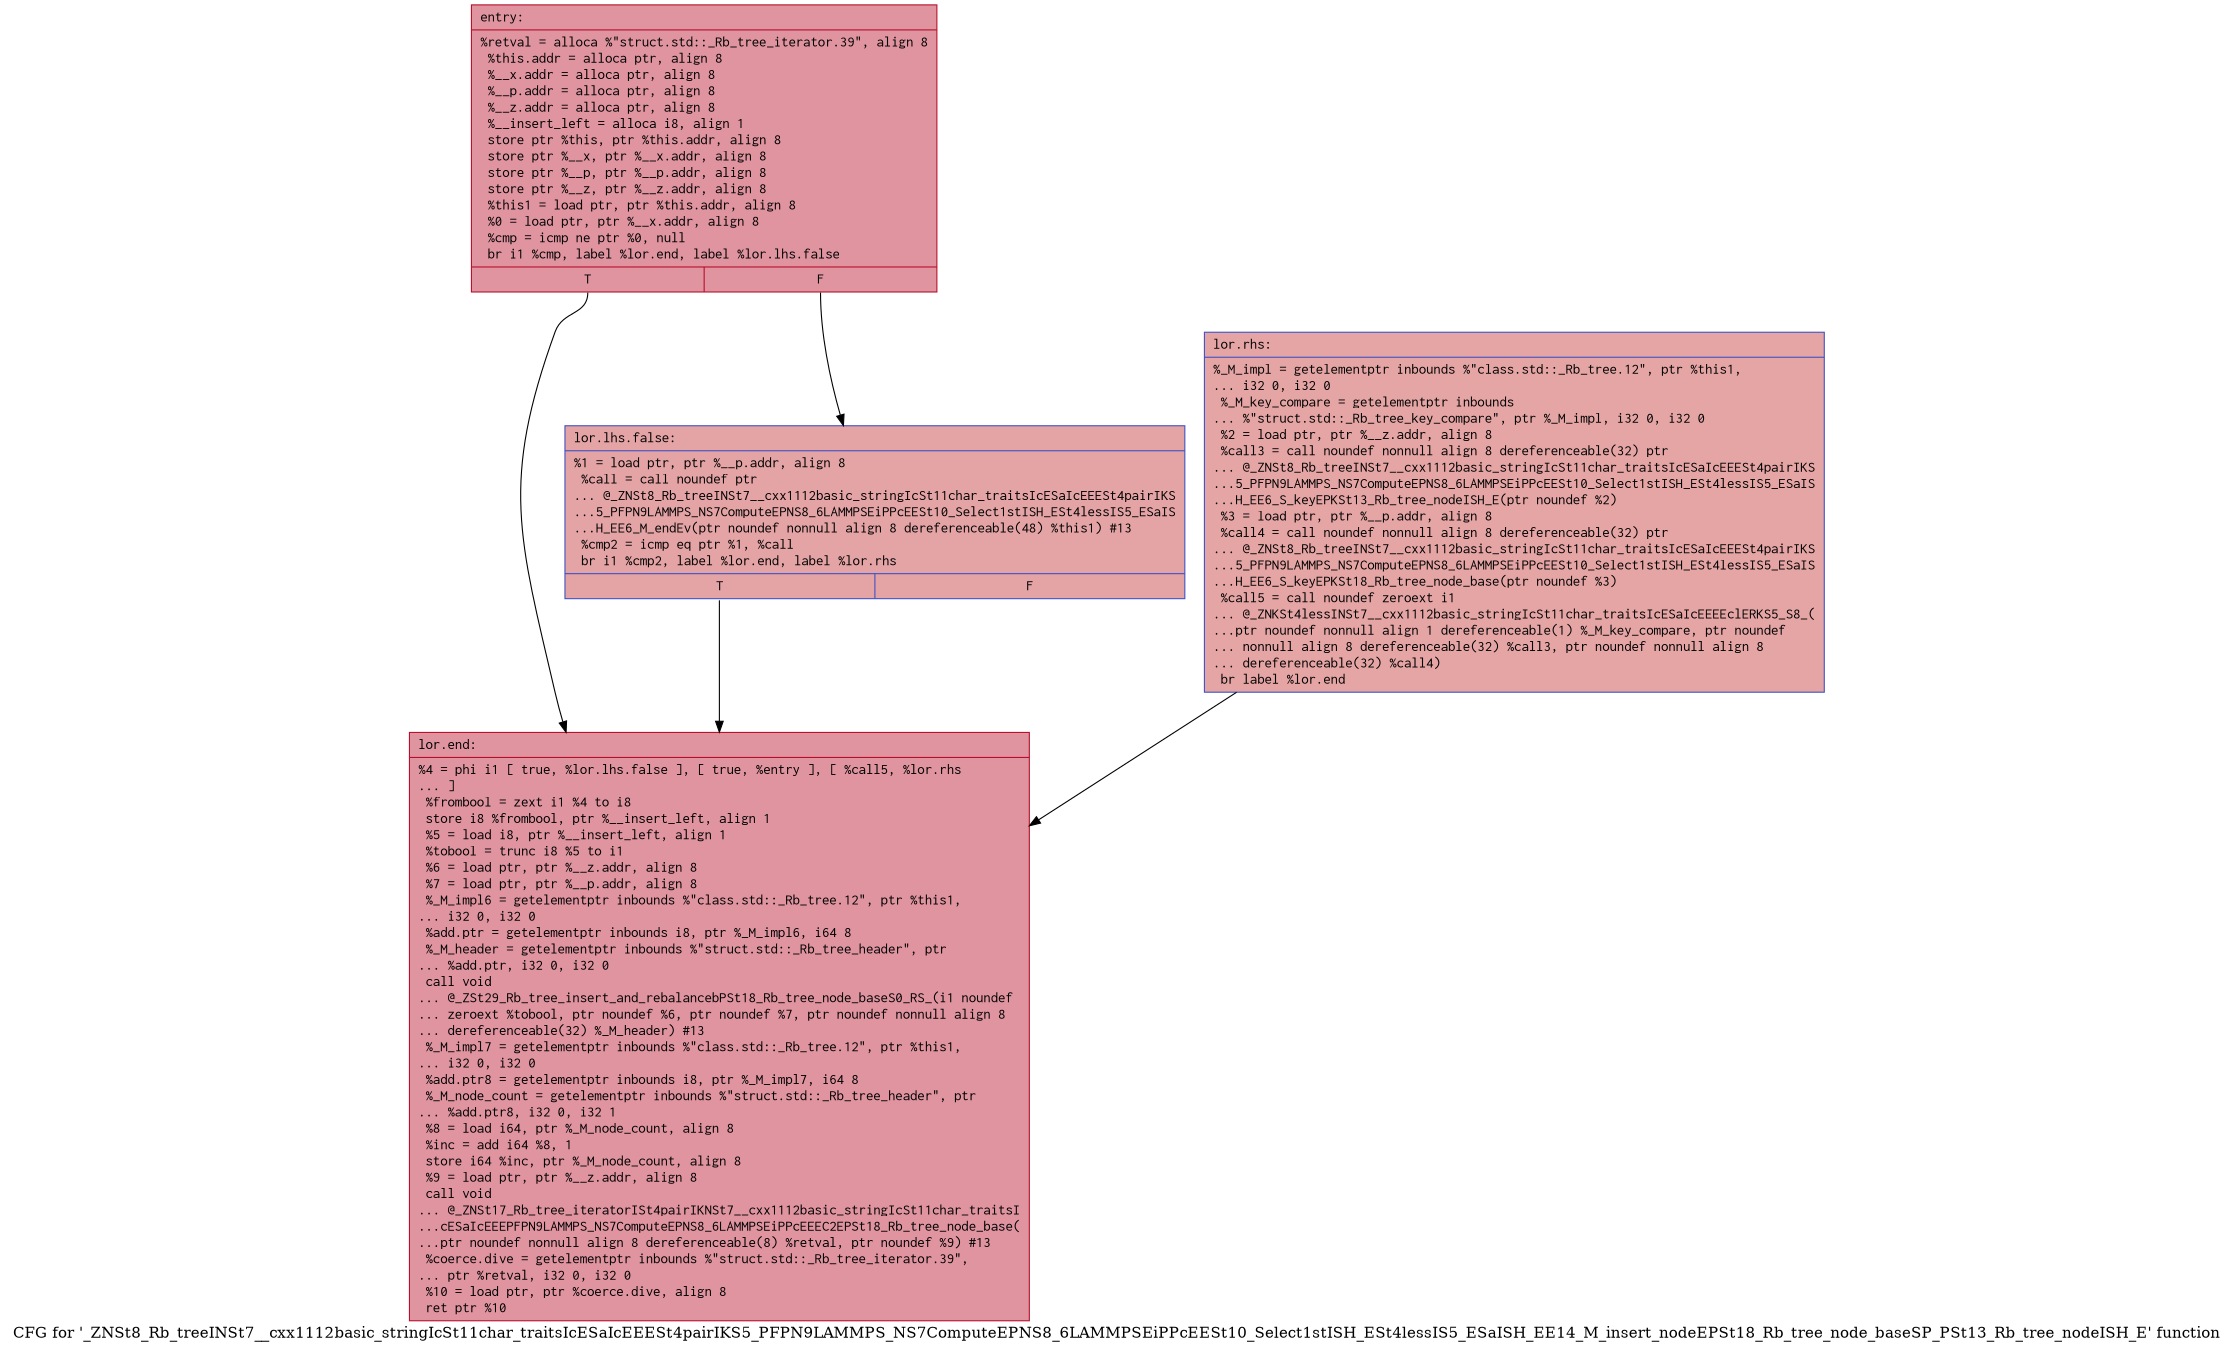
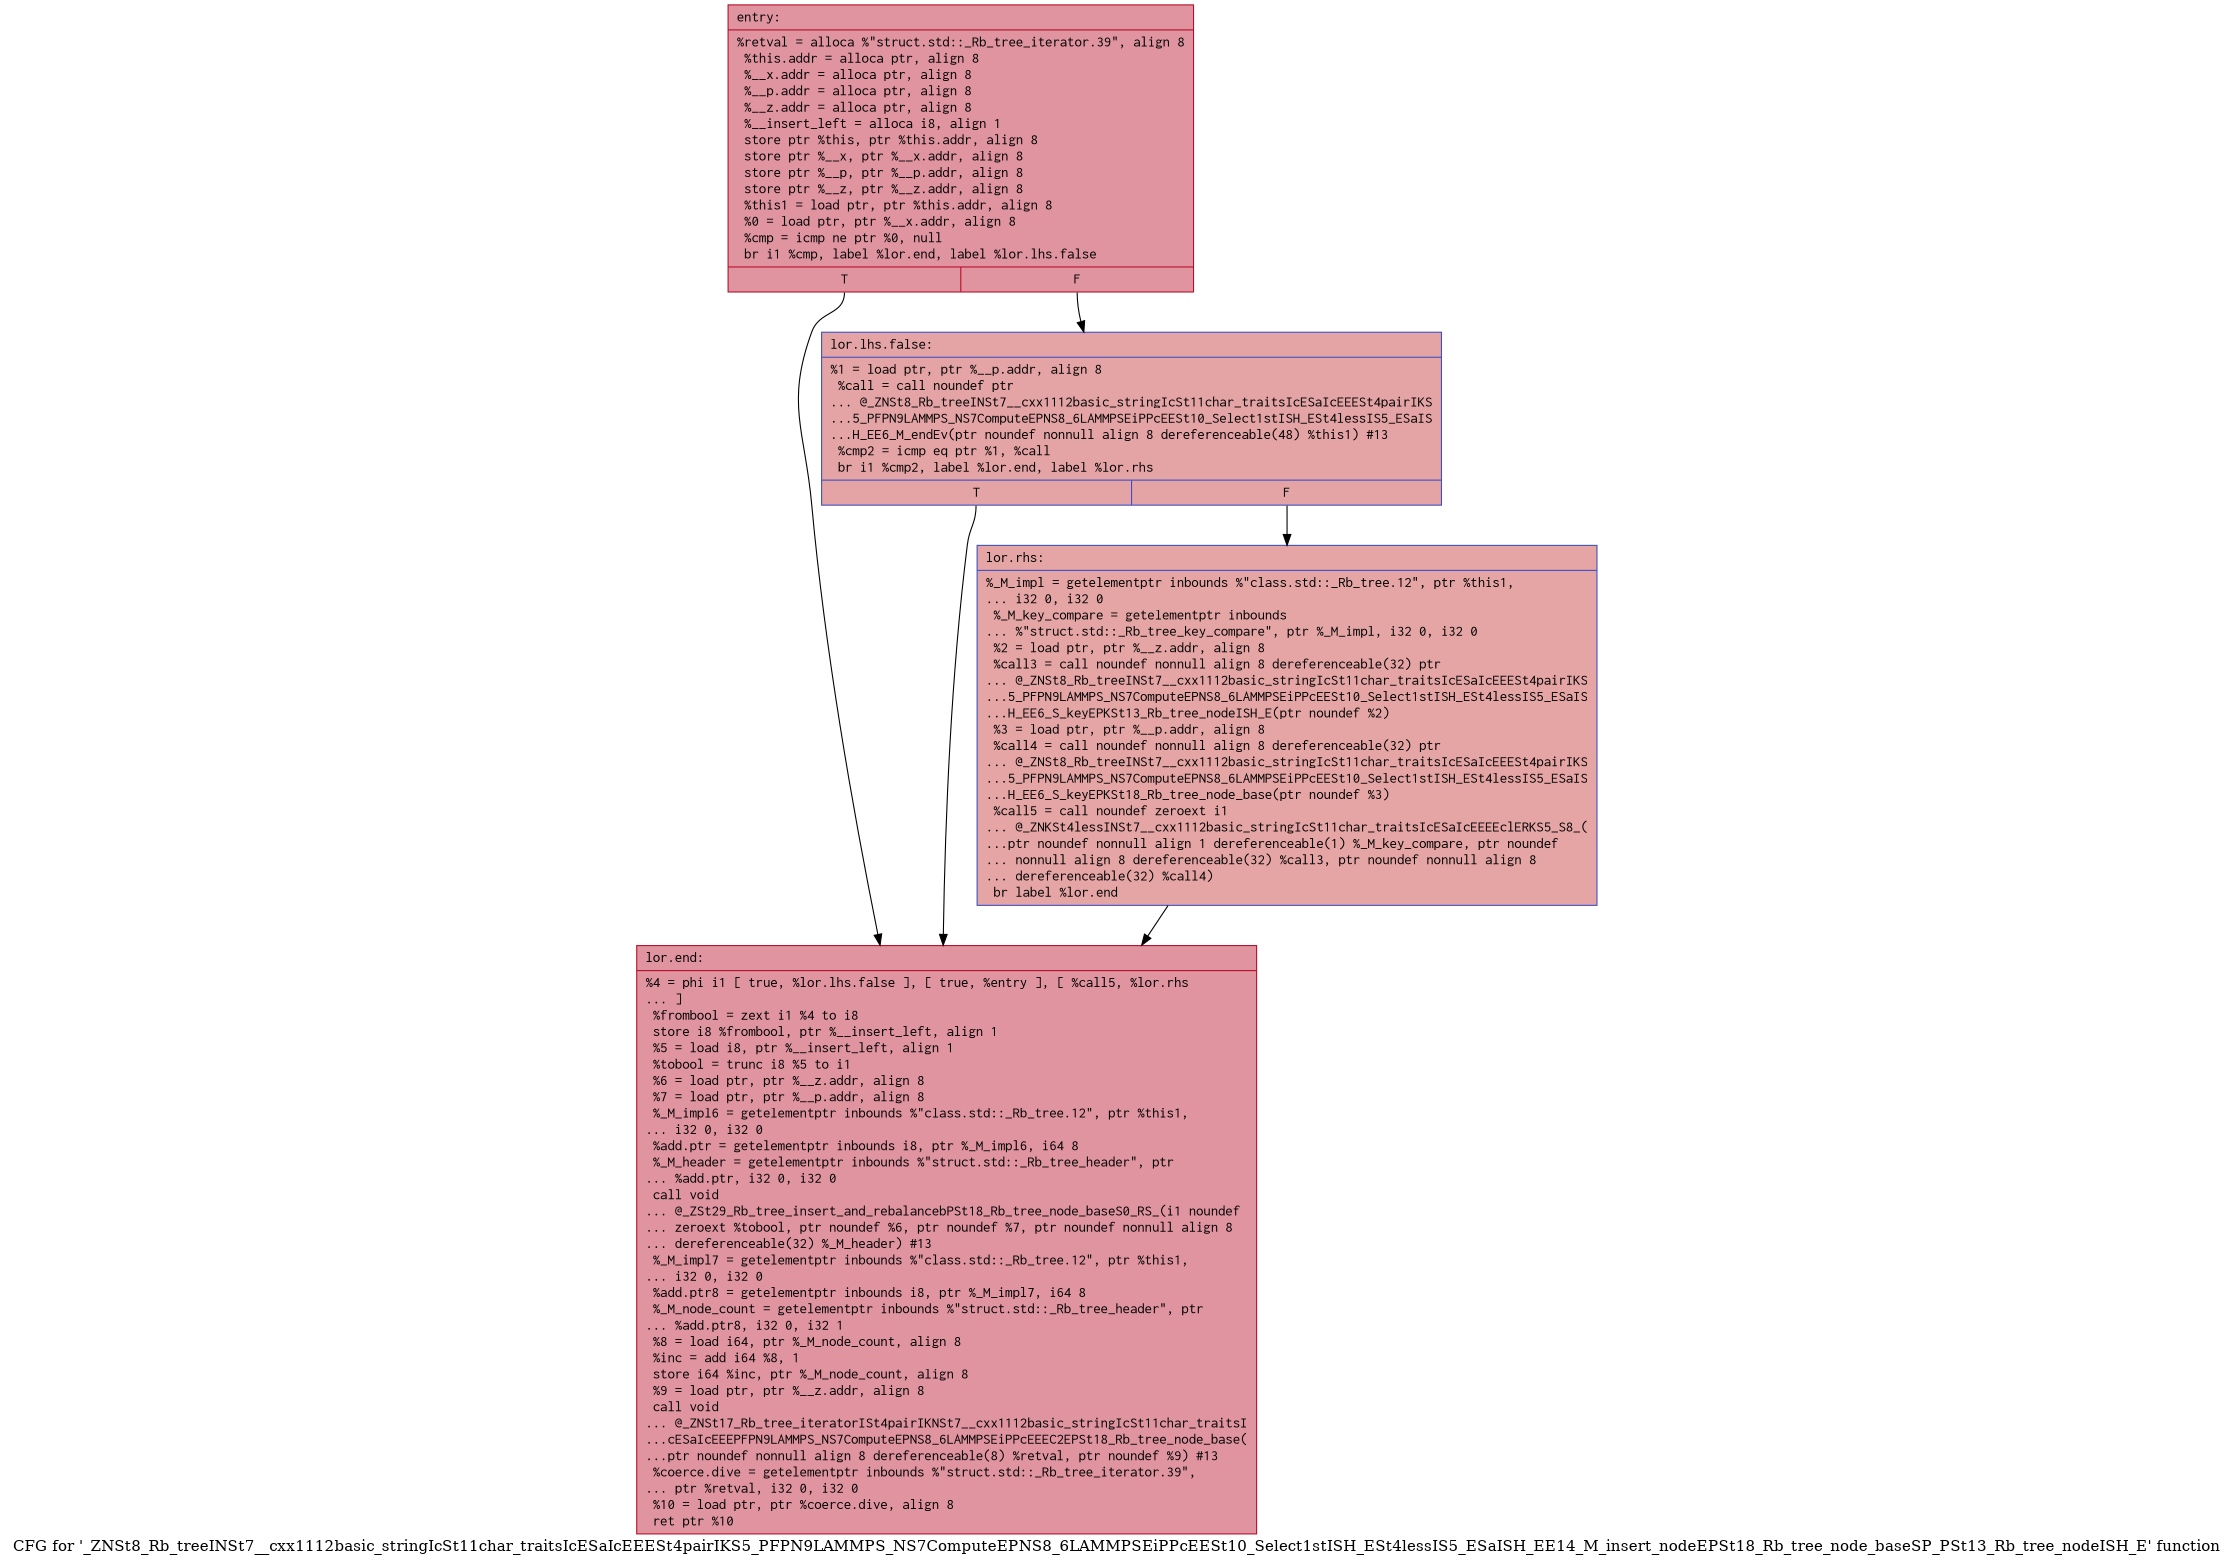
edge "lor.lhs.false:" -> "lor.rhs:": added
